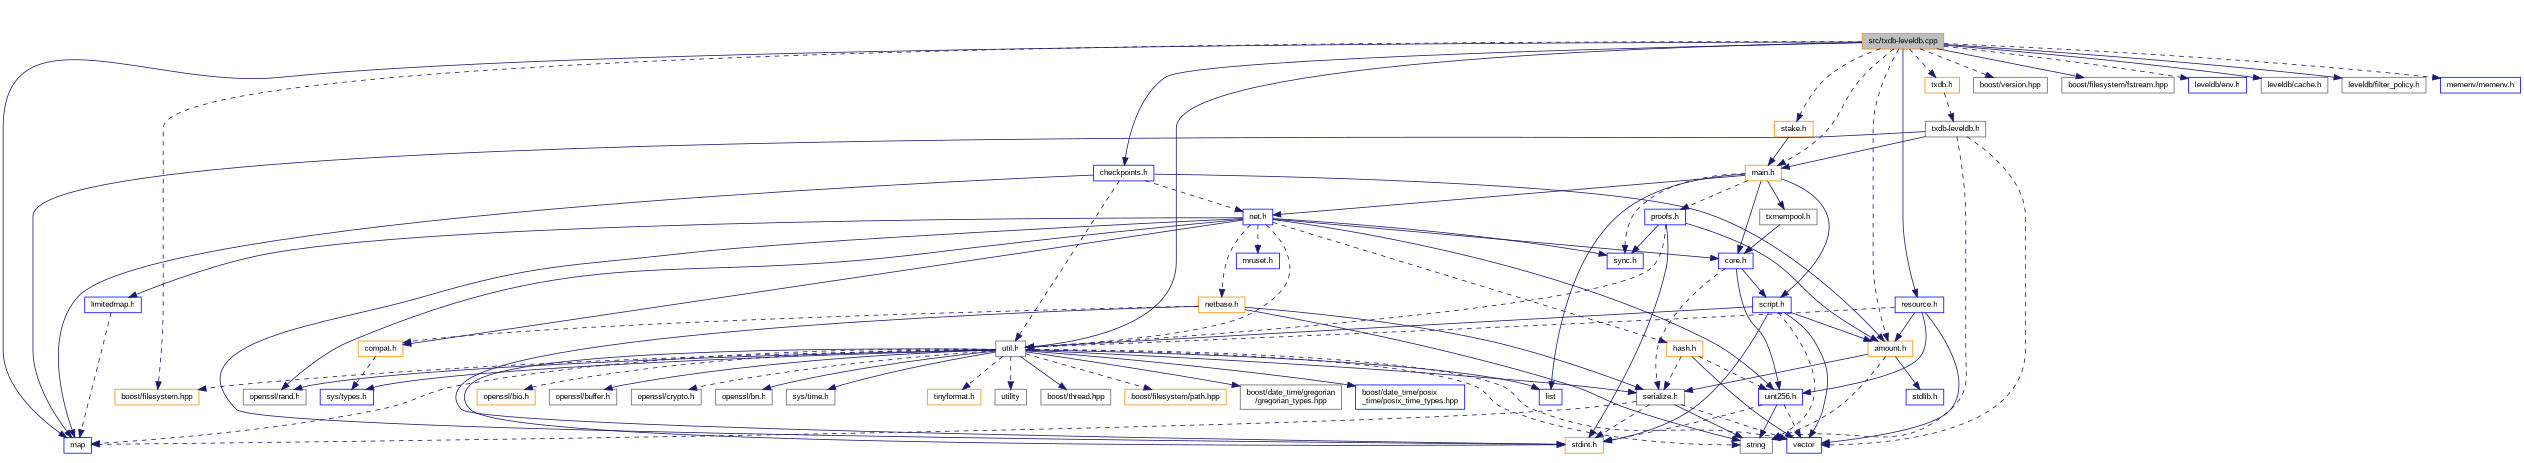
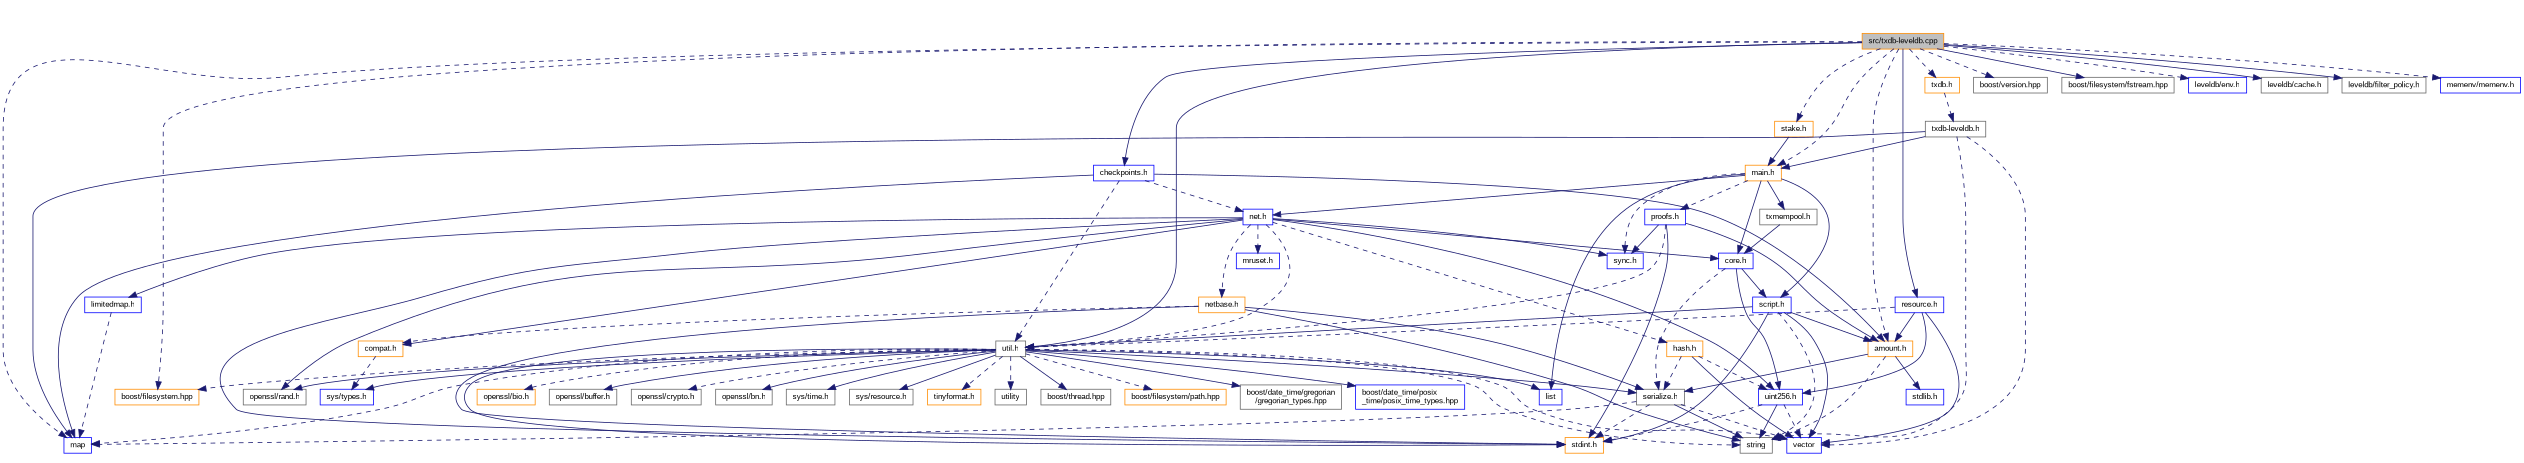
edge "src/txdb-leveldb.cpp" -> "map": style solid -> dashed
node "sys/resource.h": added
